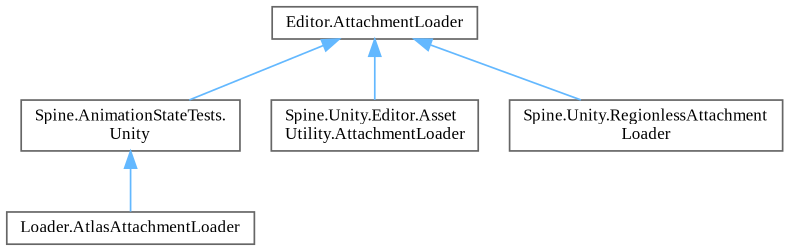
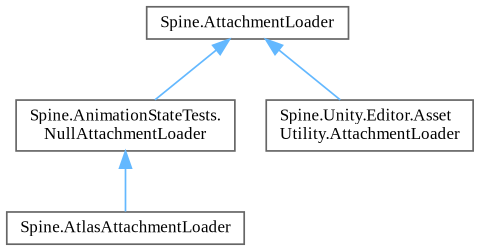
node "Editor.AttachmentLoader": label "Editor.AttachmentLoader" -> "Spine.AttachmentLoader"
node "Spine.AnimationStateTests. Unity": label "Spine.AnimationStateTests. Unity" -> "Spine.AnimationStateTests. NullAttachmentLoader"
node "Spine.Unity.RegionlessAttachment Loader": removed
node "Loader.AtlasAttachmentLoader": label "Loader.AtlasAttachmentLoader" -> "Spine.AtlasAttachmentLoader"
